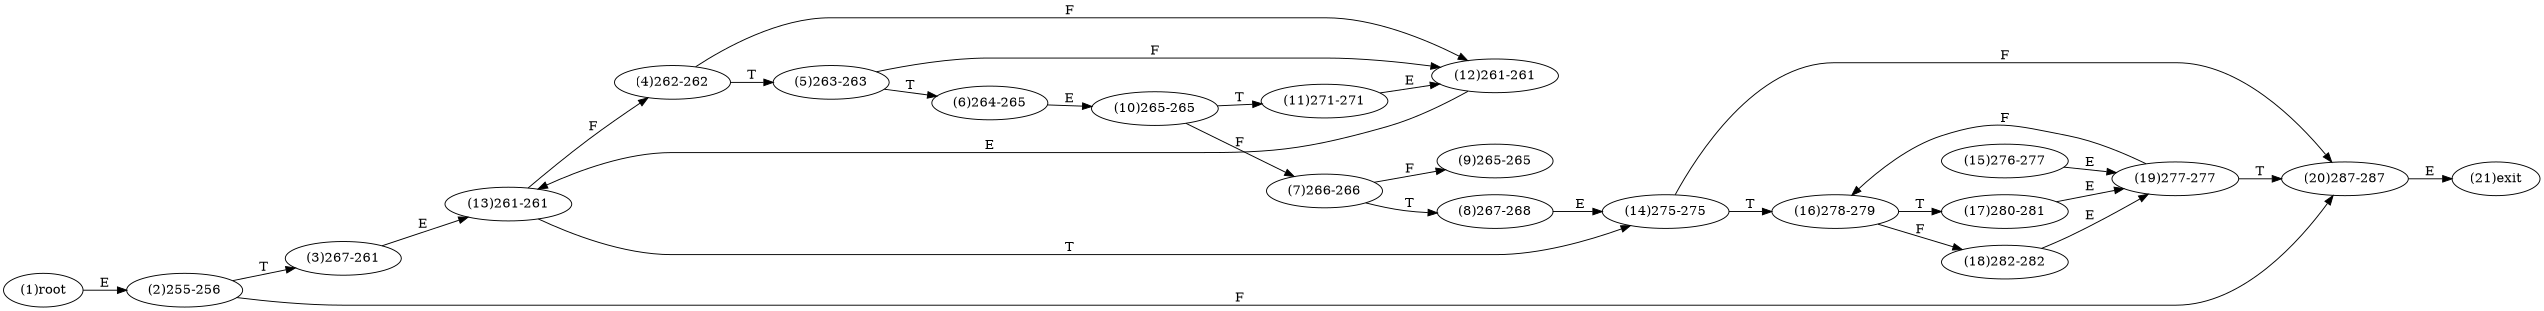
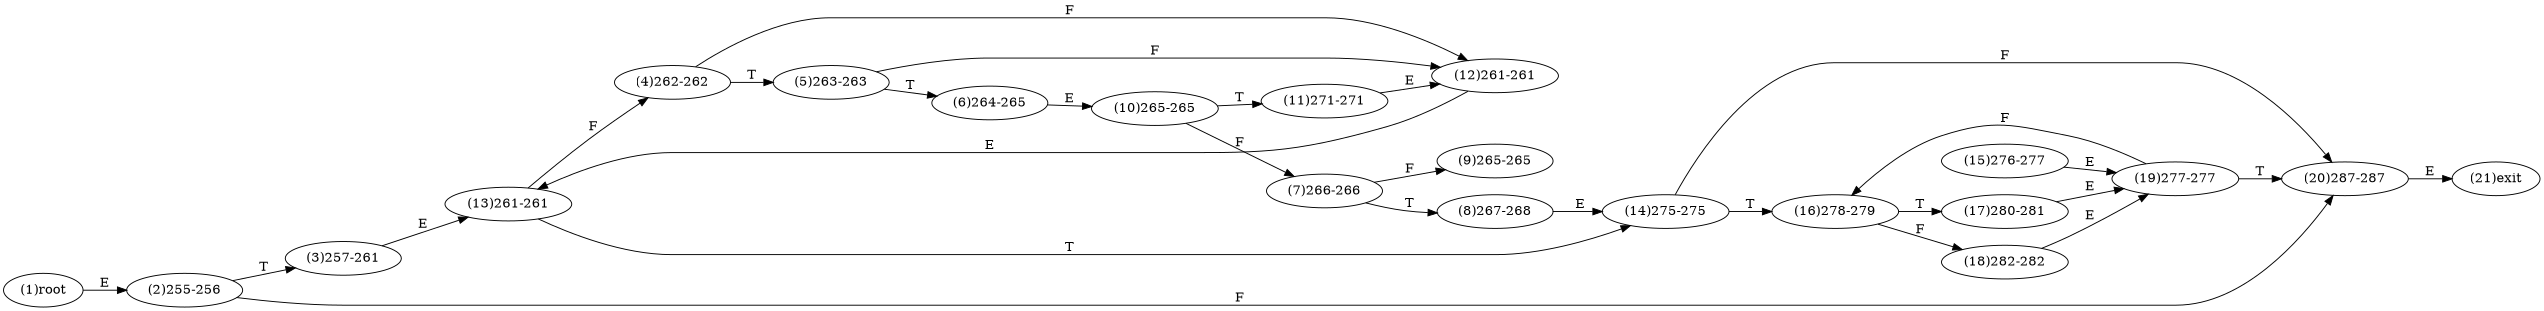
node "(3)267-261": label "(3)267-261" -> "(3)257-261"
